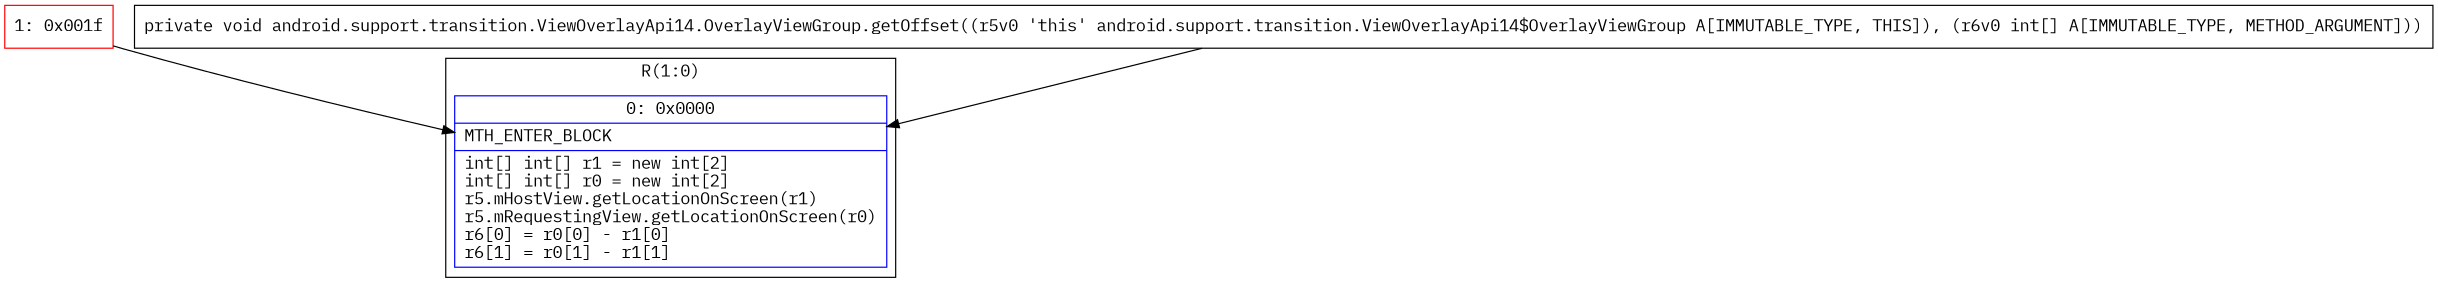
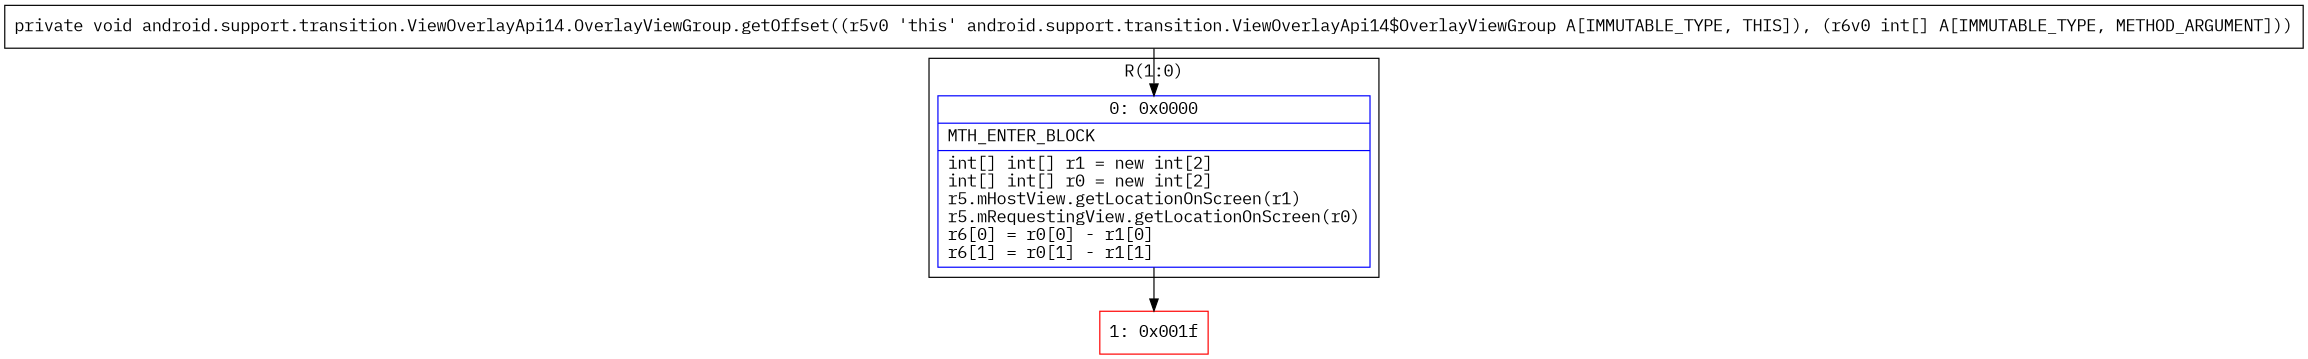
edge "1: 0x001f" -> "0: 0x0000": reversed
